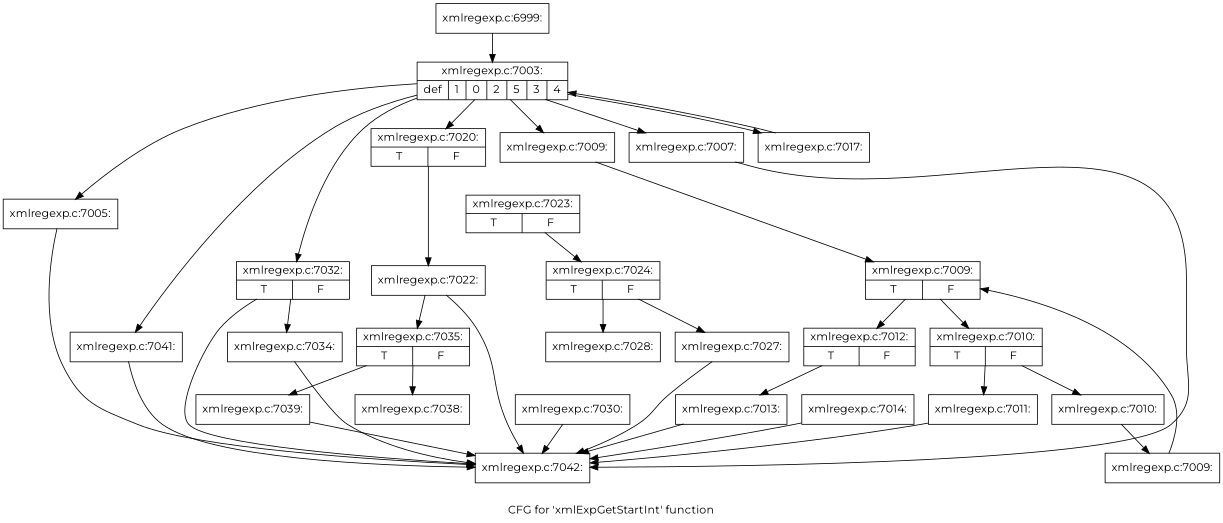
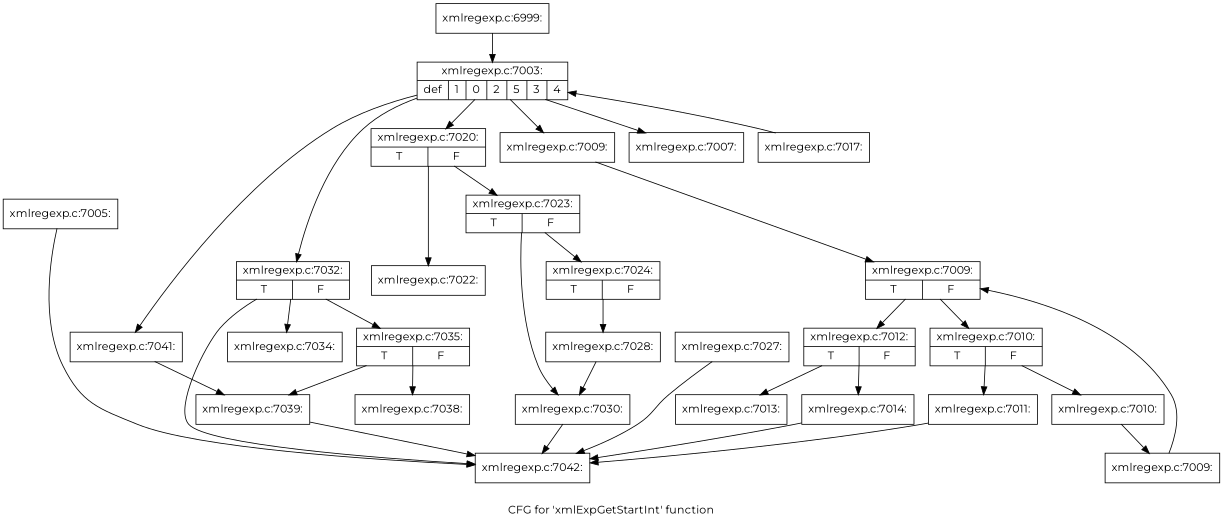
edge "xmlregexp.c:7003:" -> "xmlregexp.c:7005:": removed
edge "xmlregexp.c:7003:" -> "xmlregexp.c:7017:": removed
edge "xmlregexp.c:7020:" -> "xmlregexp.c:7023:": added
edge "xmlregexp.c:7022:" -> "xmlregexp.c:7035:": now "xmlregexp.c:7032:" -> "xmlregexp.c:7035:"
edge "xmlregexp.c:7023:" -> "xmlregexp.c:7030:": added
edge "xmlregexp.c:7024:" -> "xmlregexp.c:7027:": removed
edge "xmlregexp.c:7022:" -> "xmlregexp.c:7042:": removed
edge "xmlregexp.c:7028:" -> "xmlregexp.c:7030:": added
edge "xmlregexp.c:7012:" -> "xmlregexp.c:7014:": added
edge "xmlregexp.c:7007:" -> "xmlregexp.c:7042:": removed
edge "xmlregexp.c:7034:" -> "xmlregexp.c:7042:": removed
edge "xmlregexp.c:7013:" -> "xmlregexp.c:7042:": removed
edge "xmlregexp.c:7041:" -> "xmlregexp.c:7042:": now "xmlregexp.c:7041:" -> "xmlregexp.c:7039:"
